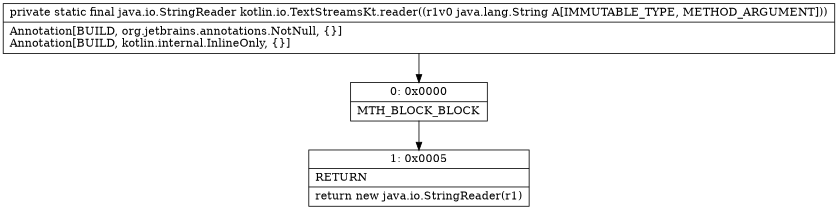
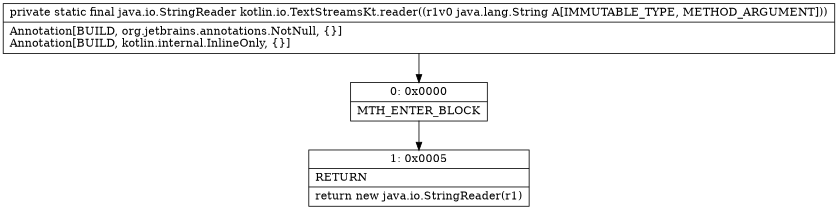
node "0: 0x0000": text "MTH_BLOCK_BLOCK" -> "MTH_ENTER_BLOCK"
